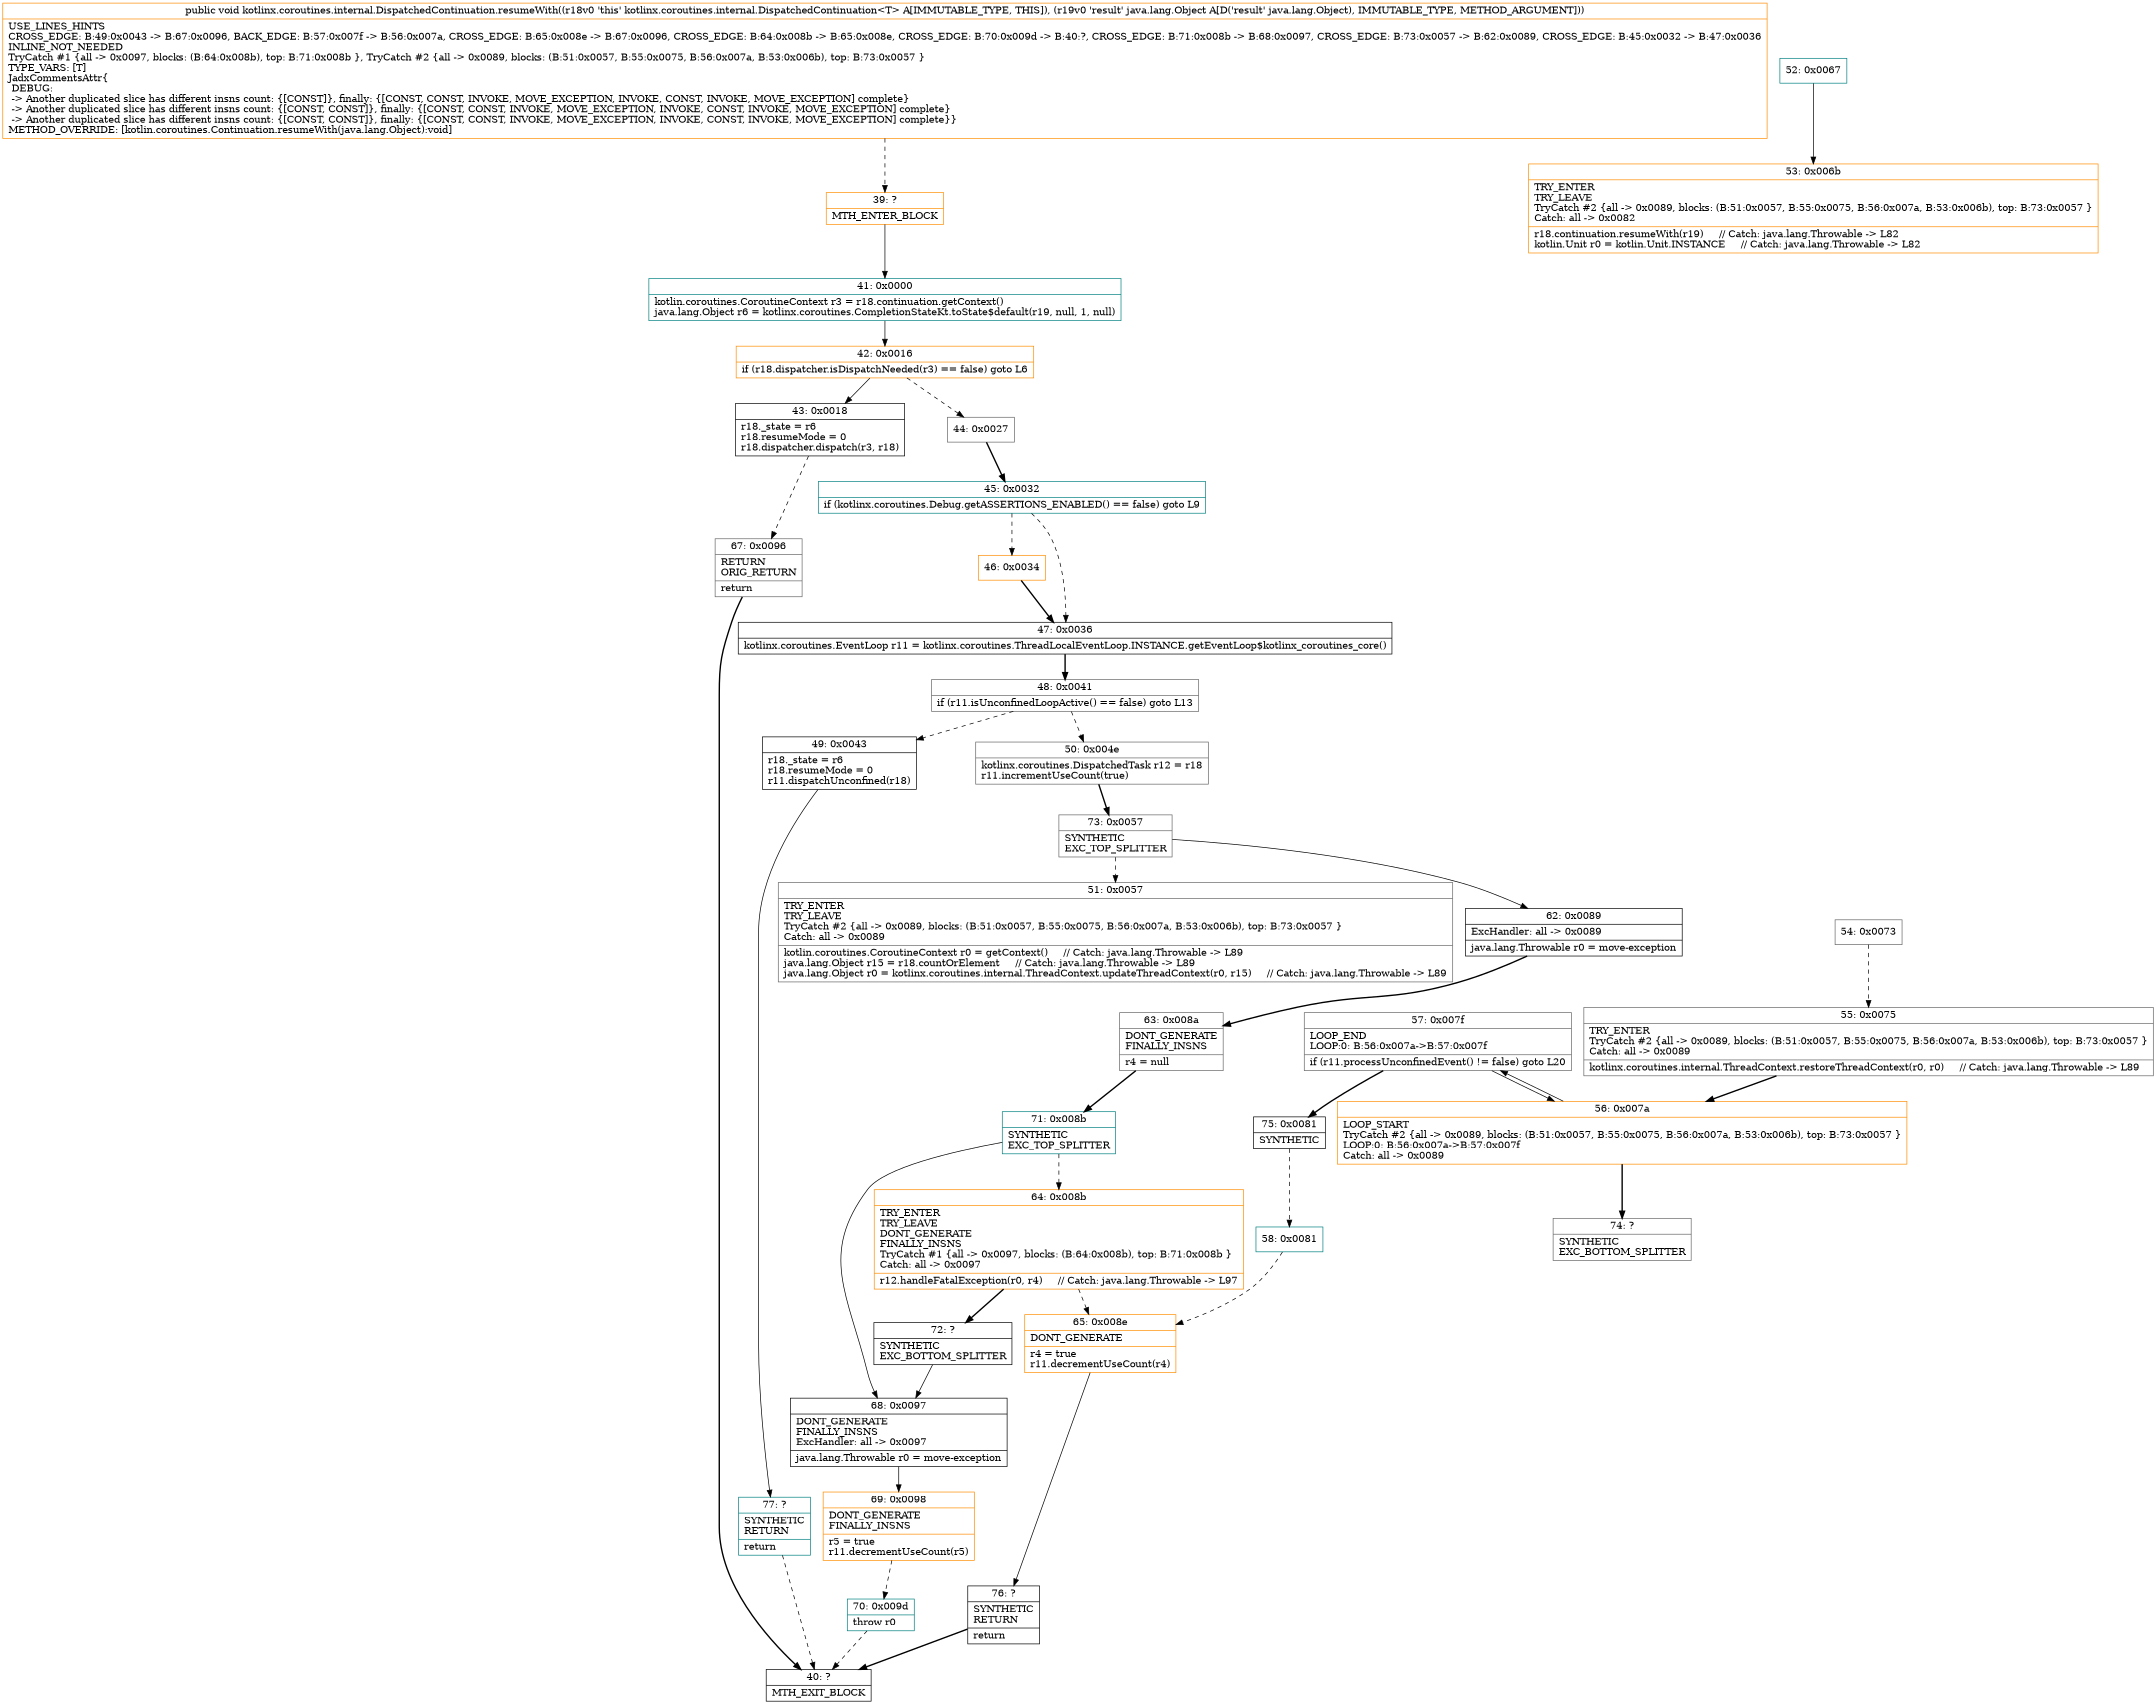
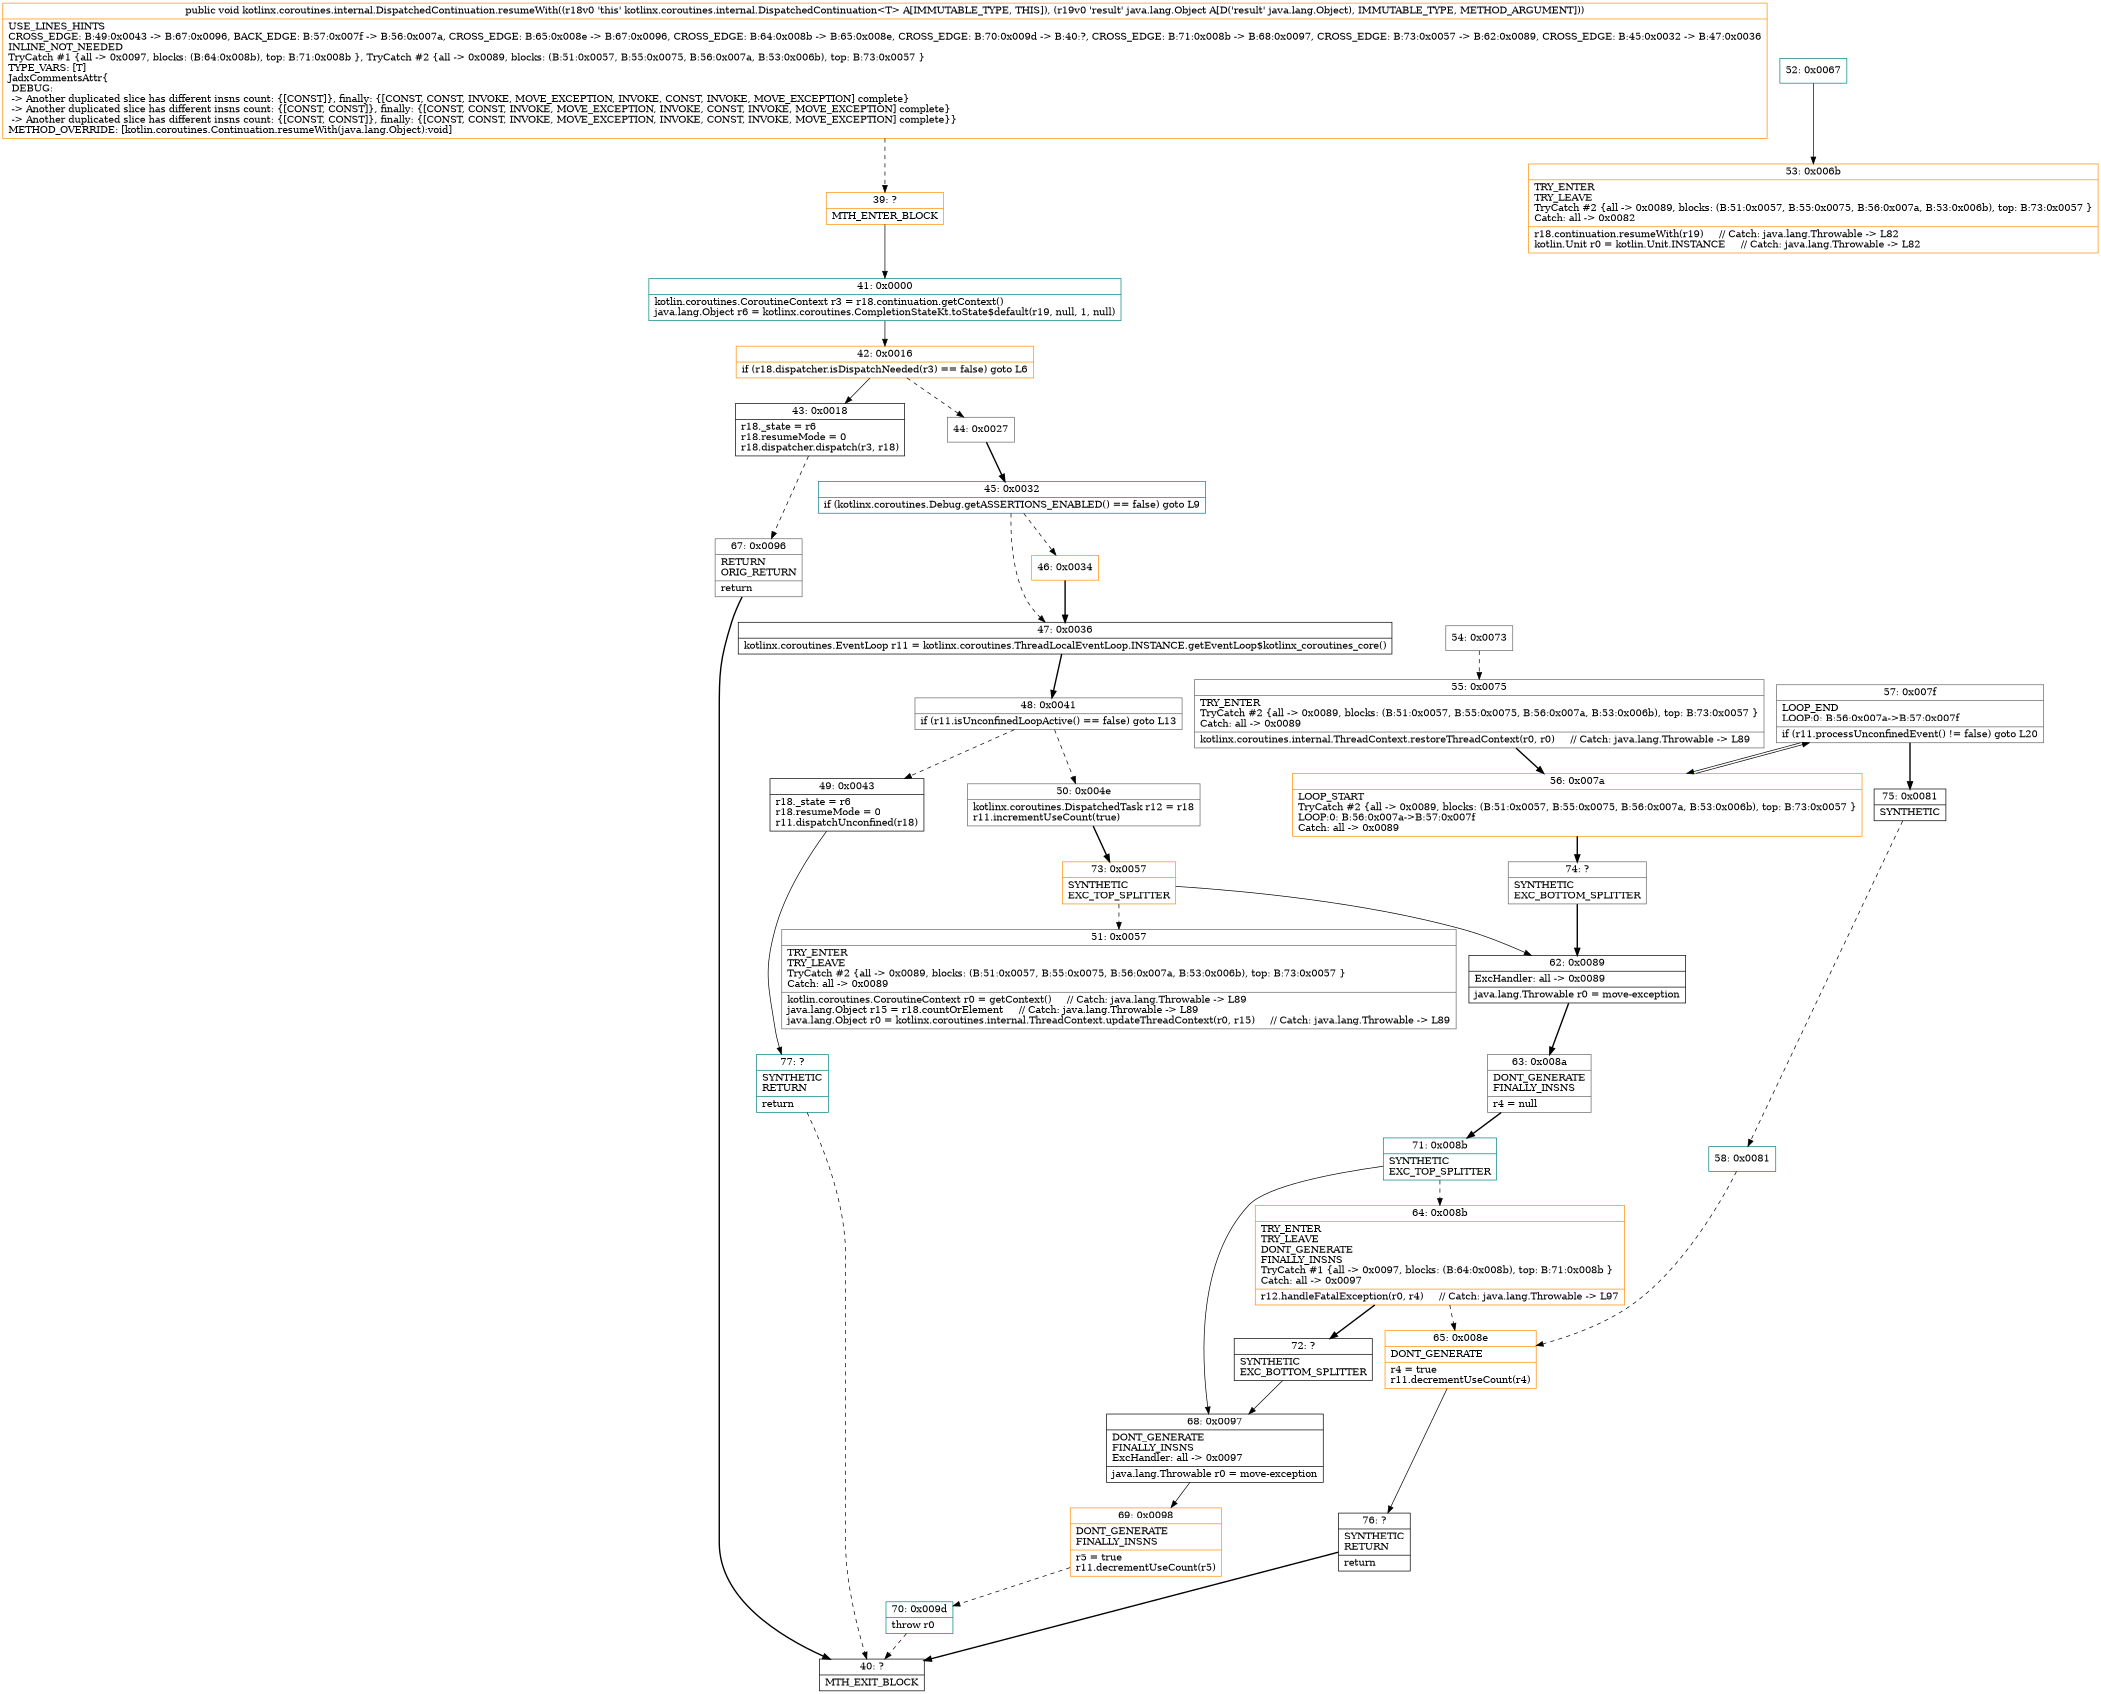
node "73: 0x0057": color gray40 -> darkorange
edge "74: ?" -> "62: 0x0089": added
